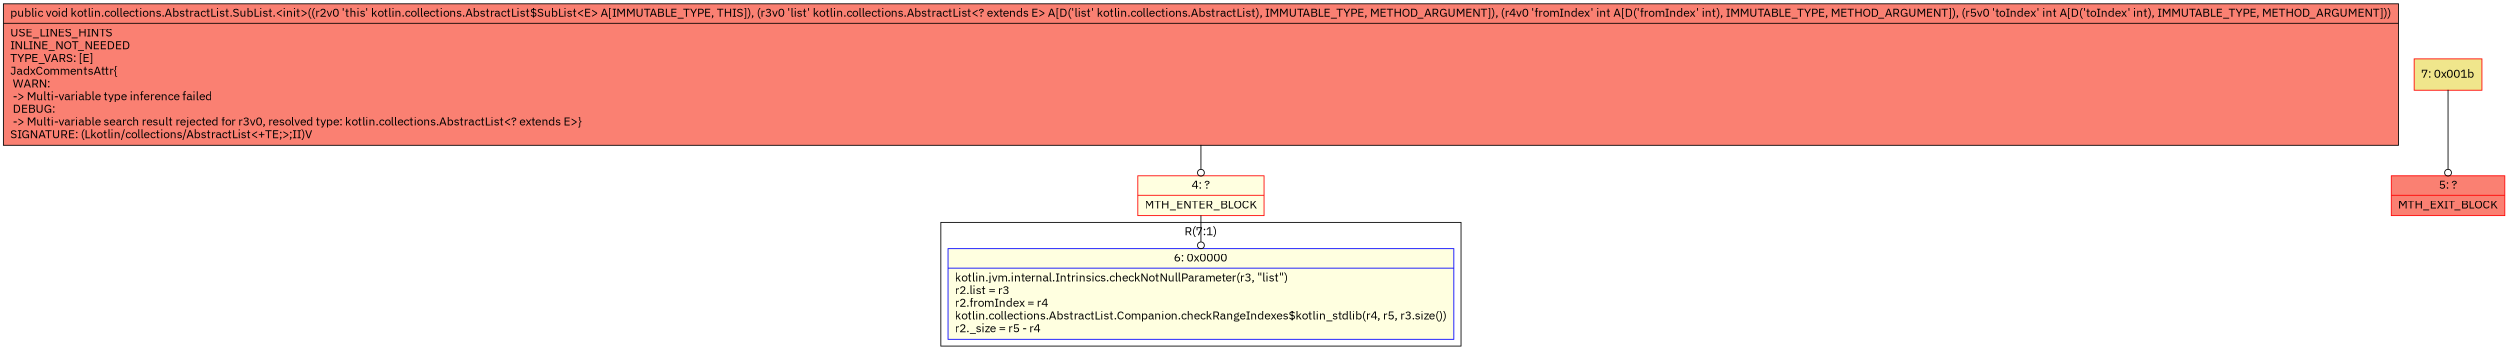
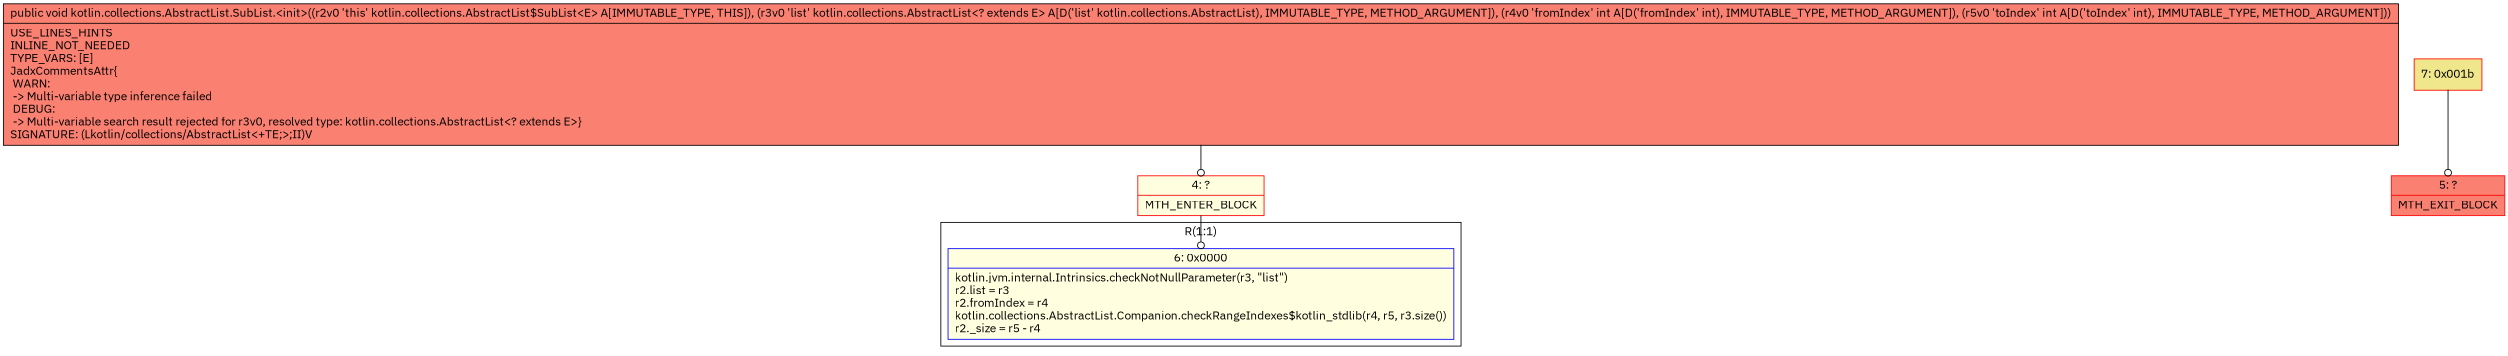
cluster "R(7:1)": label "R(7:1)" -> "R(1:1)"
